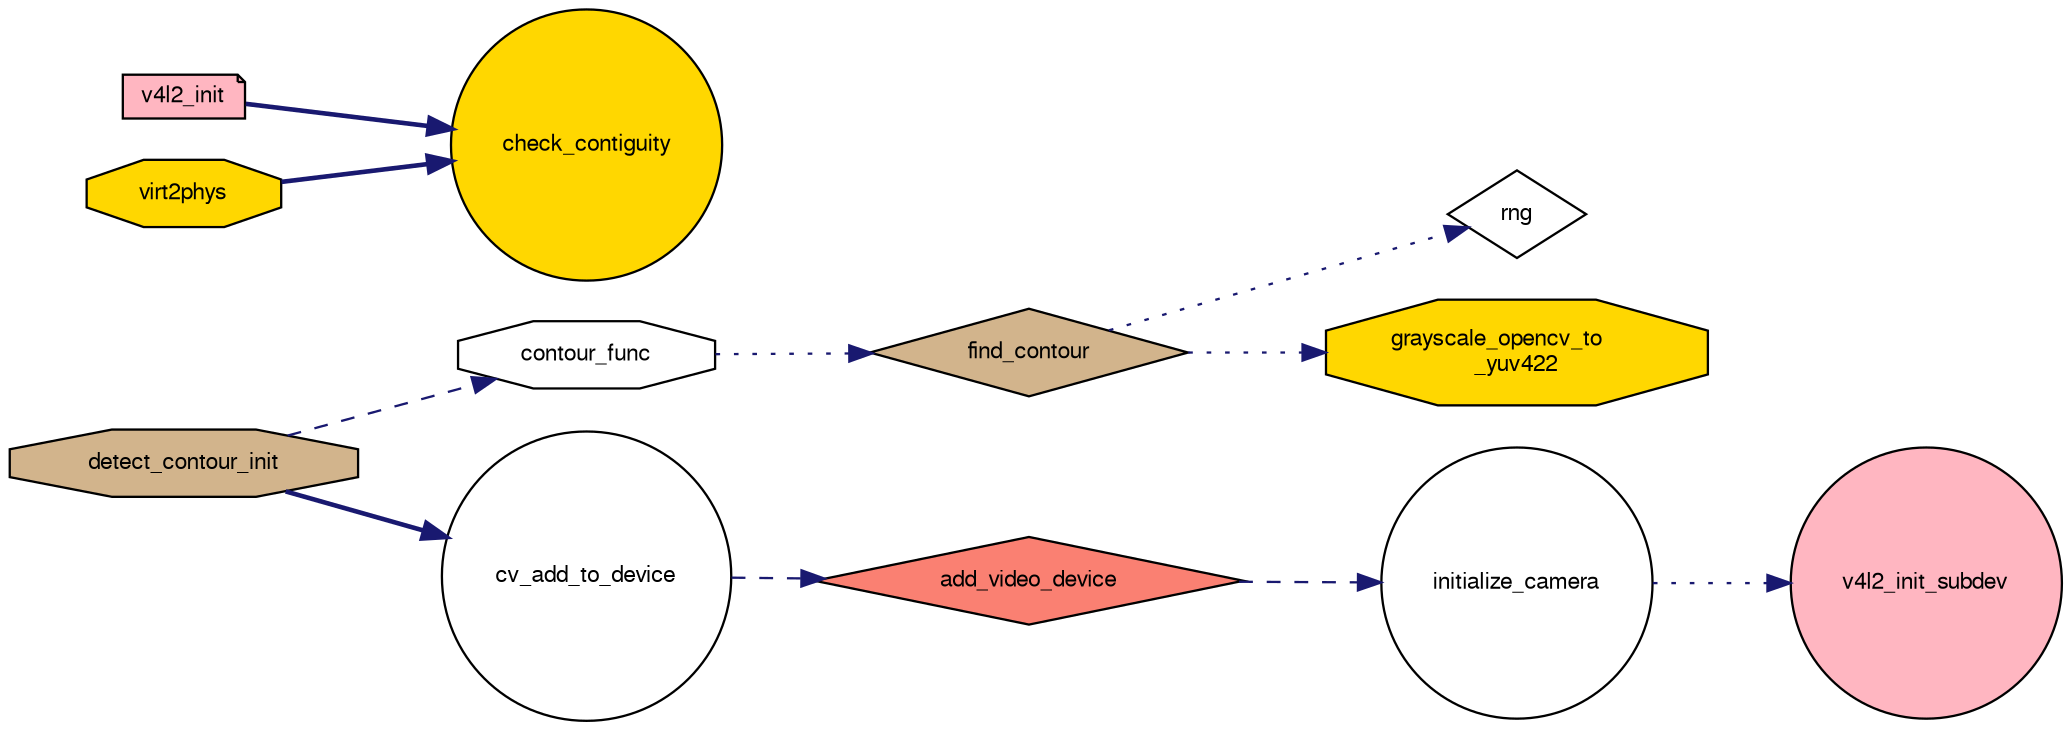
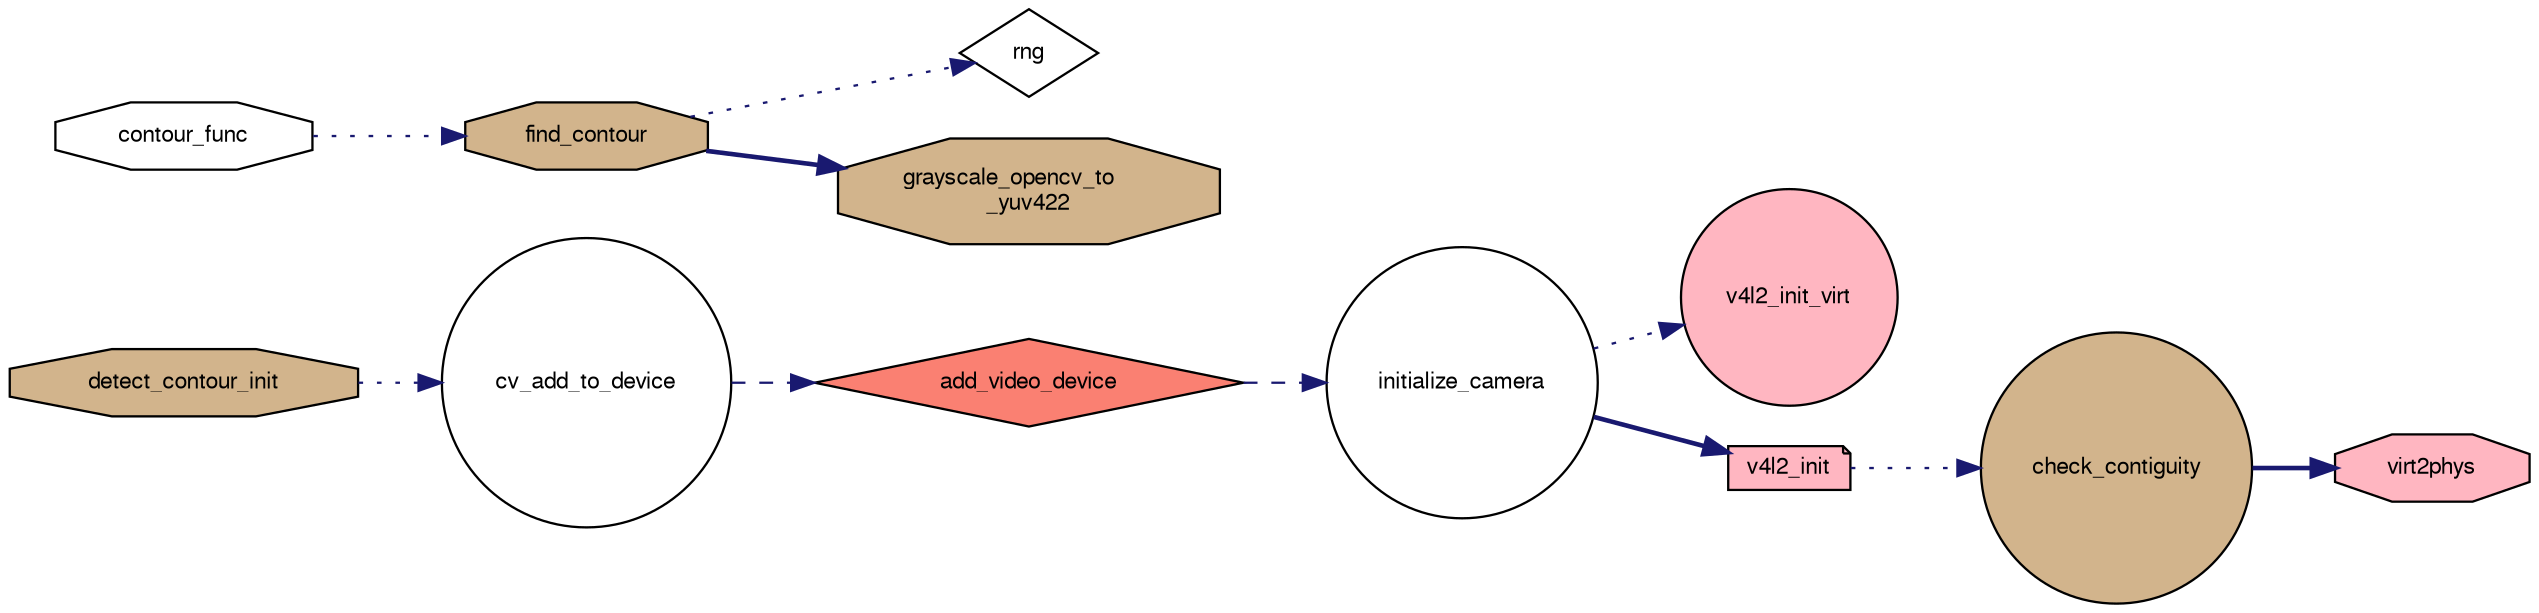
edge "v4l2_init" -> "check_contiguity": style bold -> dotted
node "check_contiguity": fillcolor gold -> tan
edge "virt2phys" -> "check_contiguity": reversed
node "virt2phys": fillcolor gold -> lightpink
node "find_contour": shape diamond -> octagon
edge "find_contour" -> "grayscale_opencv_to _yuv422": style dotted -> bold
node "grayscale_opencv_to _yuv422": fillcolor gold -> tan
edge "detect_contour_init" -> "contour_func": removed
edge "initialize_camera" -> "v4l2_init": added
edge "detect_contour_init" -> "cv_add_to_device": style bold -> dotted
node "v4l2_init_subdev": label "v4l2_init_subdev" -> "v4l2_init_virt"
